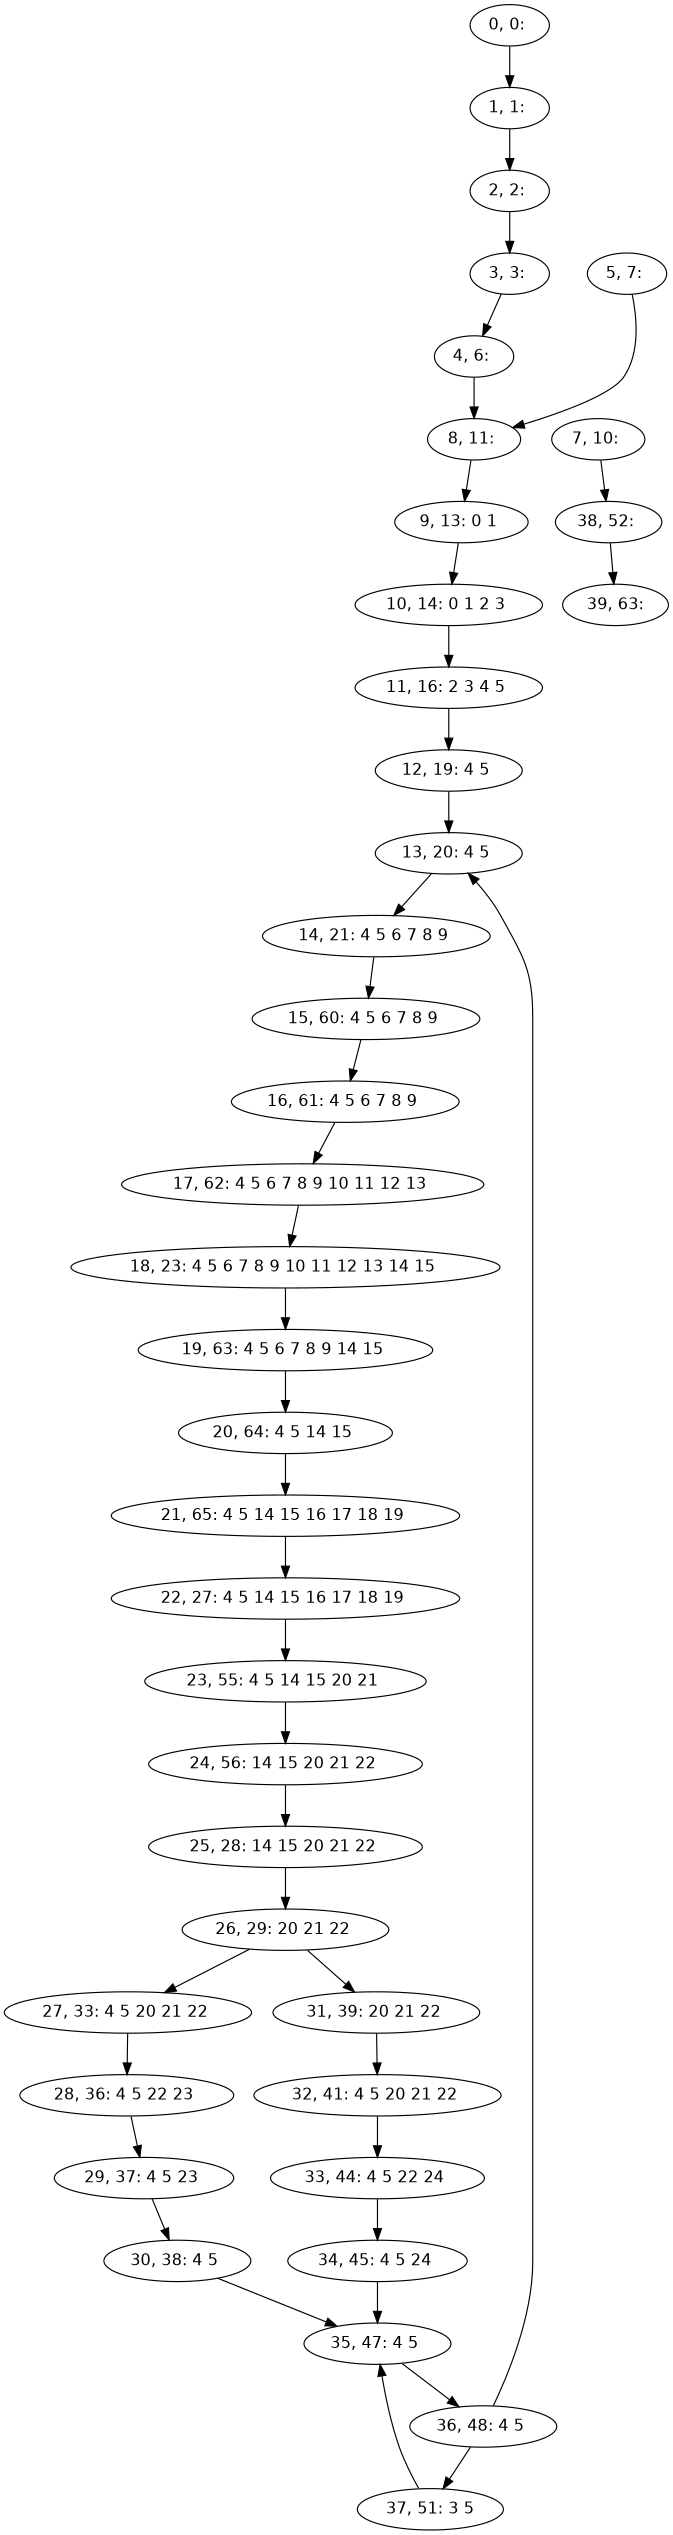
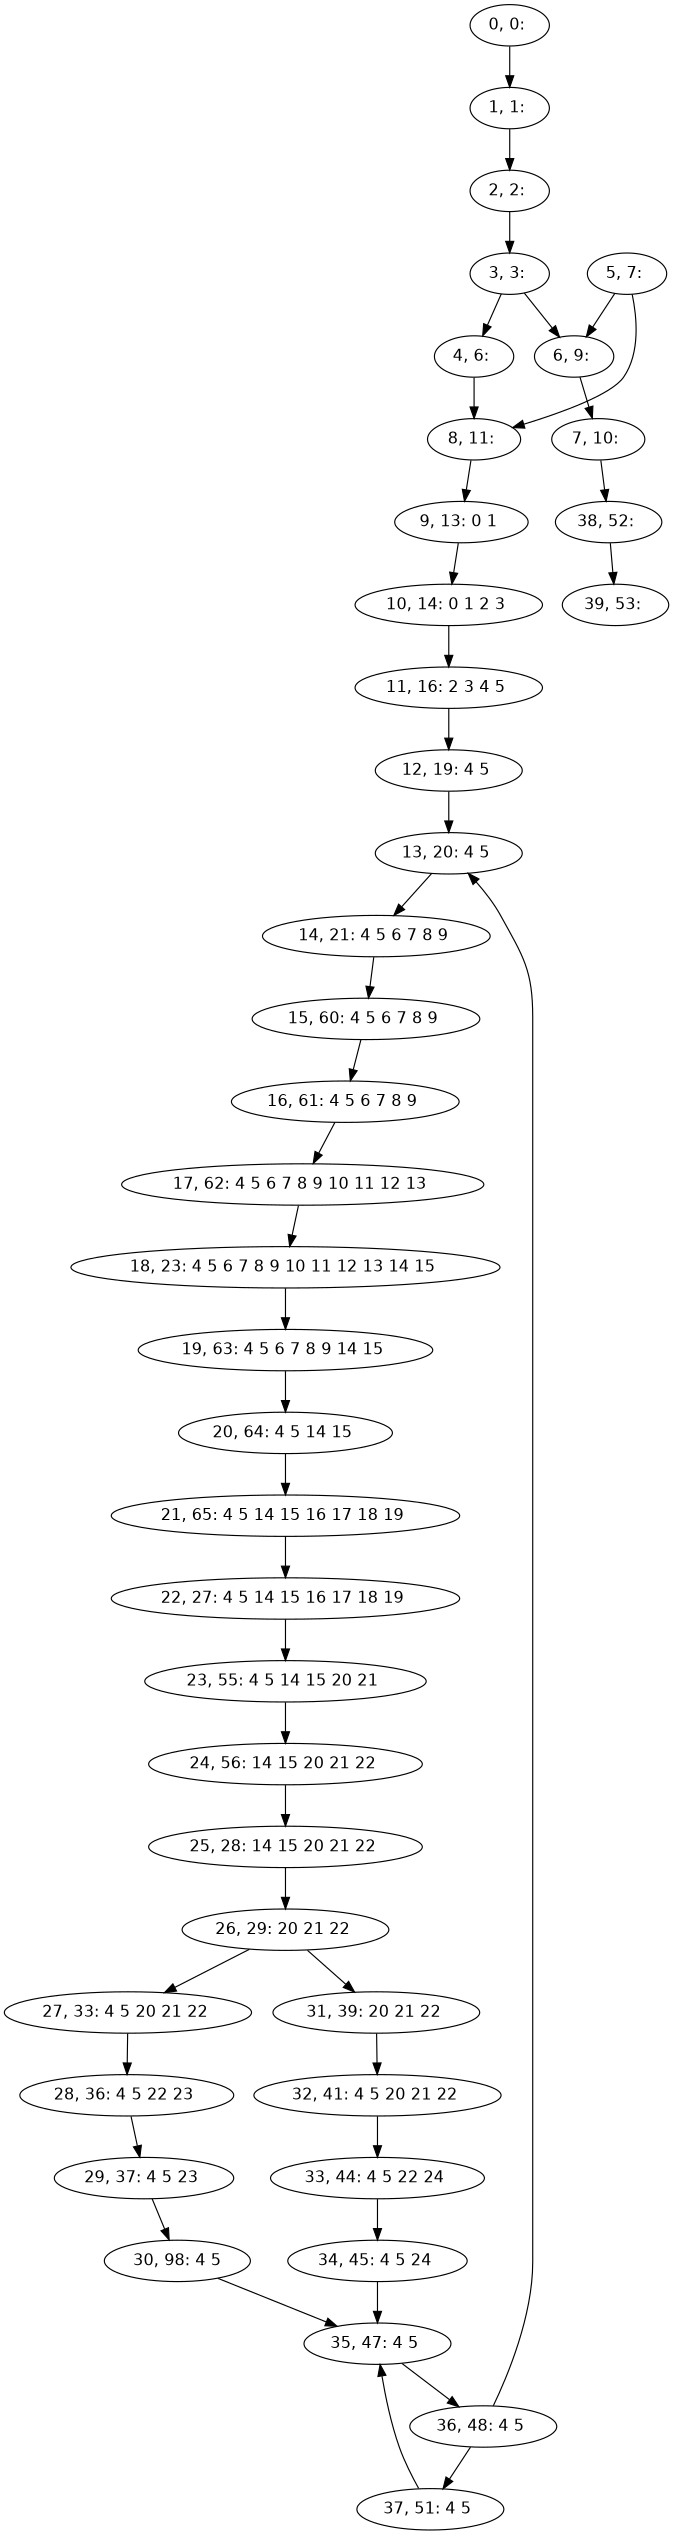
node "6, 9:": added
node "39, 63:": label "39, 63:" -> "39, 53:"
node "30, 38: 4 5": label "30, 38: 4 5" -> "30, 98: 4 5"
node "37, 51: 3 5": label "37, 51: 3 5" -> "37, 51: 4 5"
